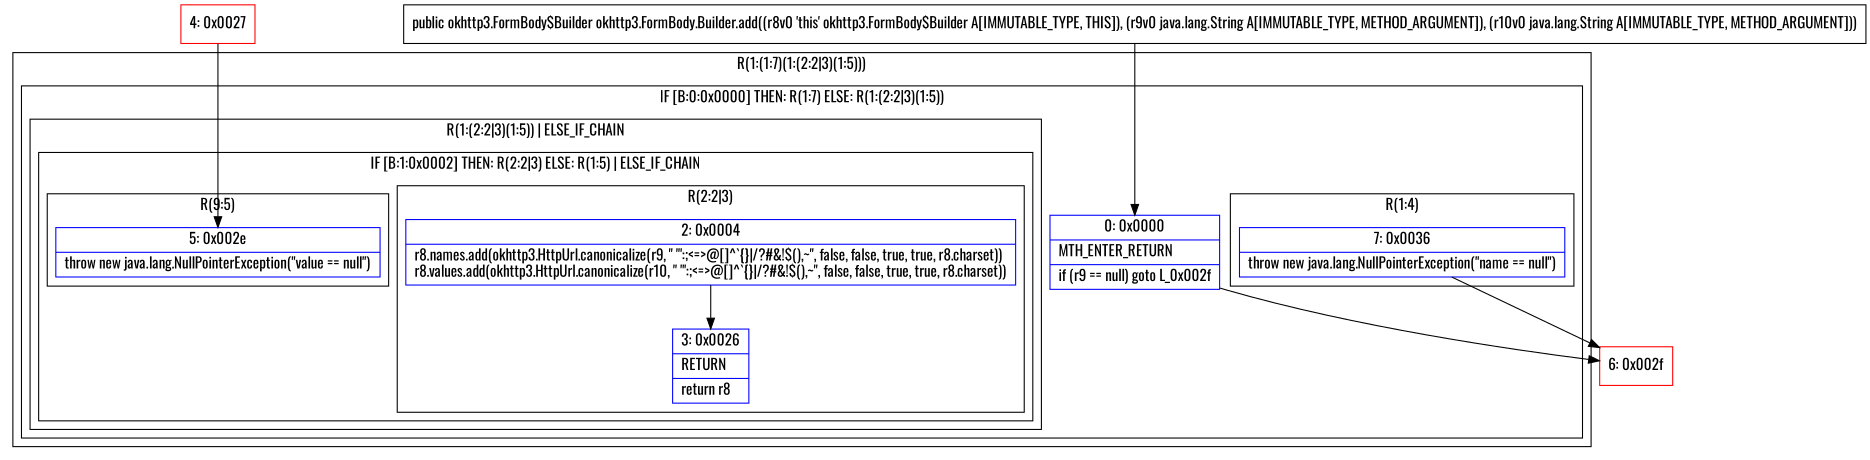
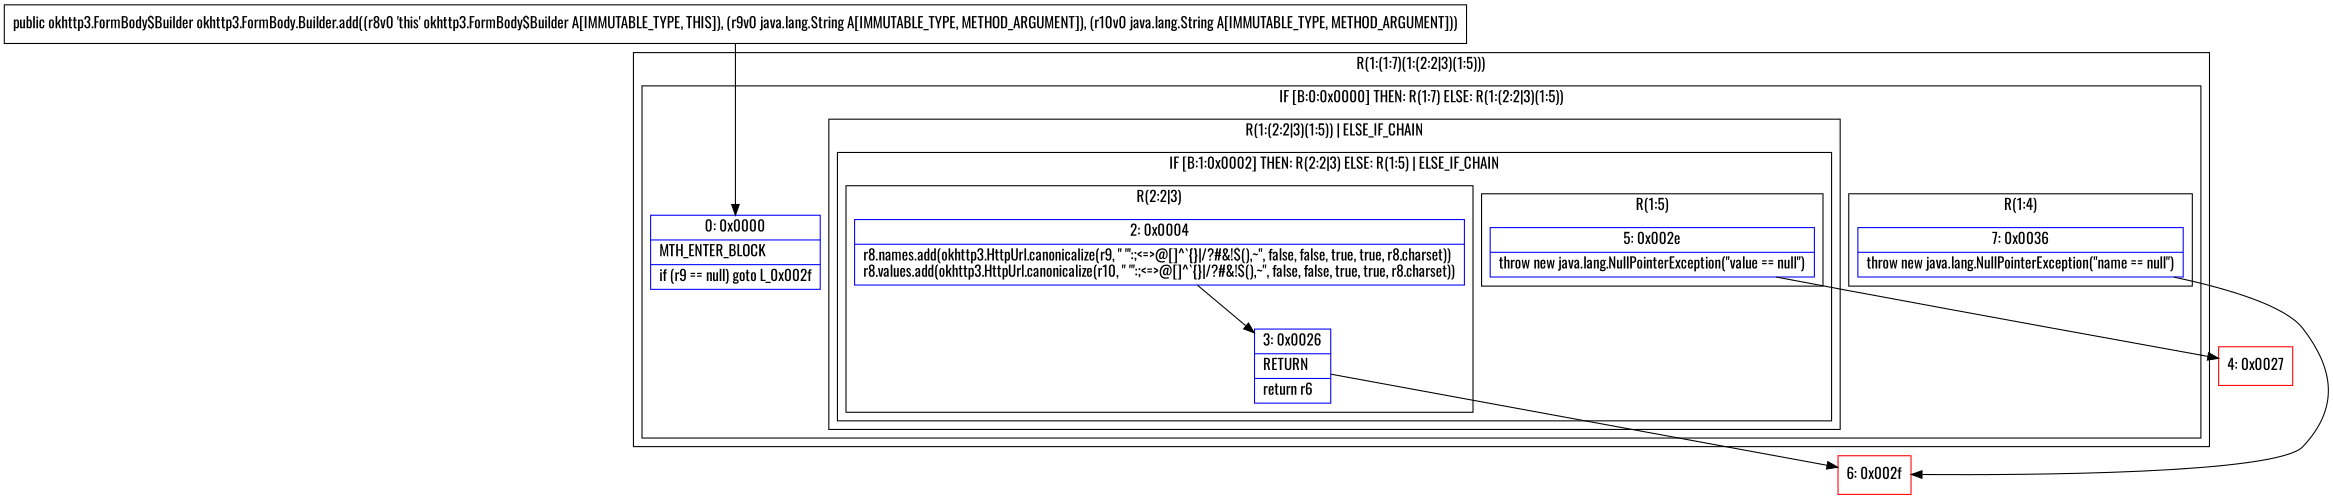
edge "4: 0x0027" -> "5: 0x002e": reversed
cluster "R(9:5)": label "R(9:5)" -> "R(1:5)"
node "0: 0x0000": text "MTH_ENTER_RETURN" -> "MTH_ENTER_BLOCK"
edge "0: 0x0000" -> "6: 0x002f": now "3: 0x0026" -> "6: 0x002f"
node "3: 0x0026": text "return r8" -> "return r6"
